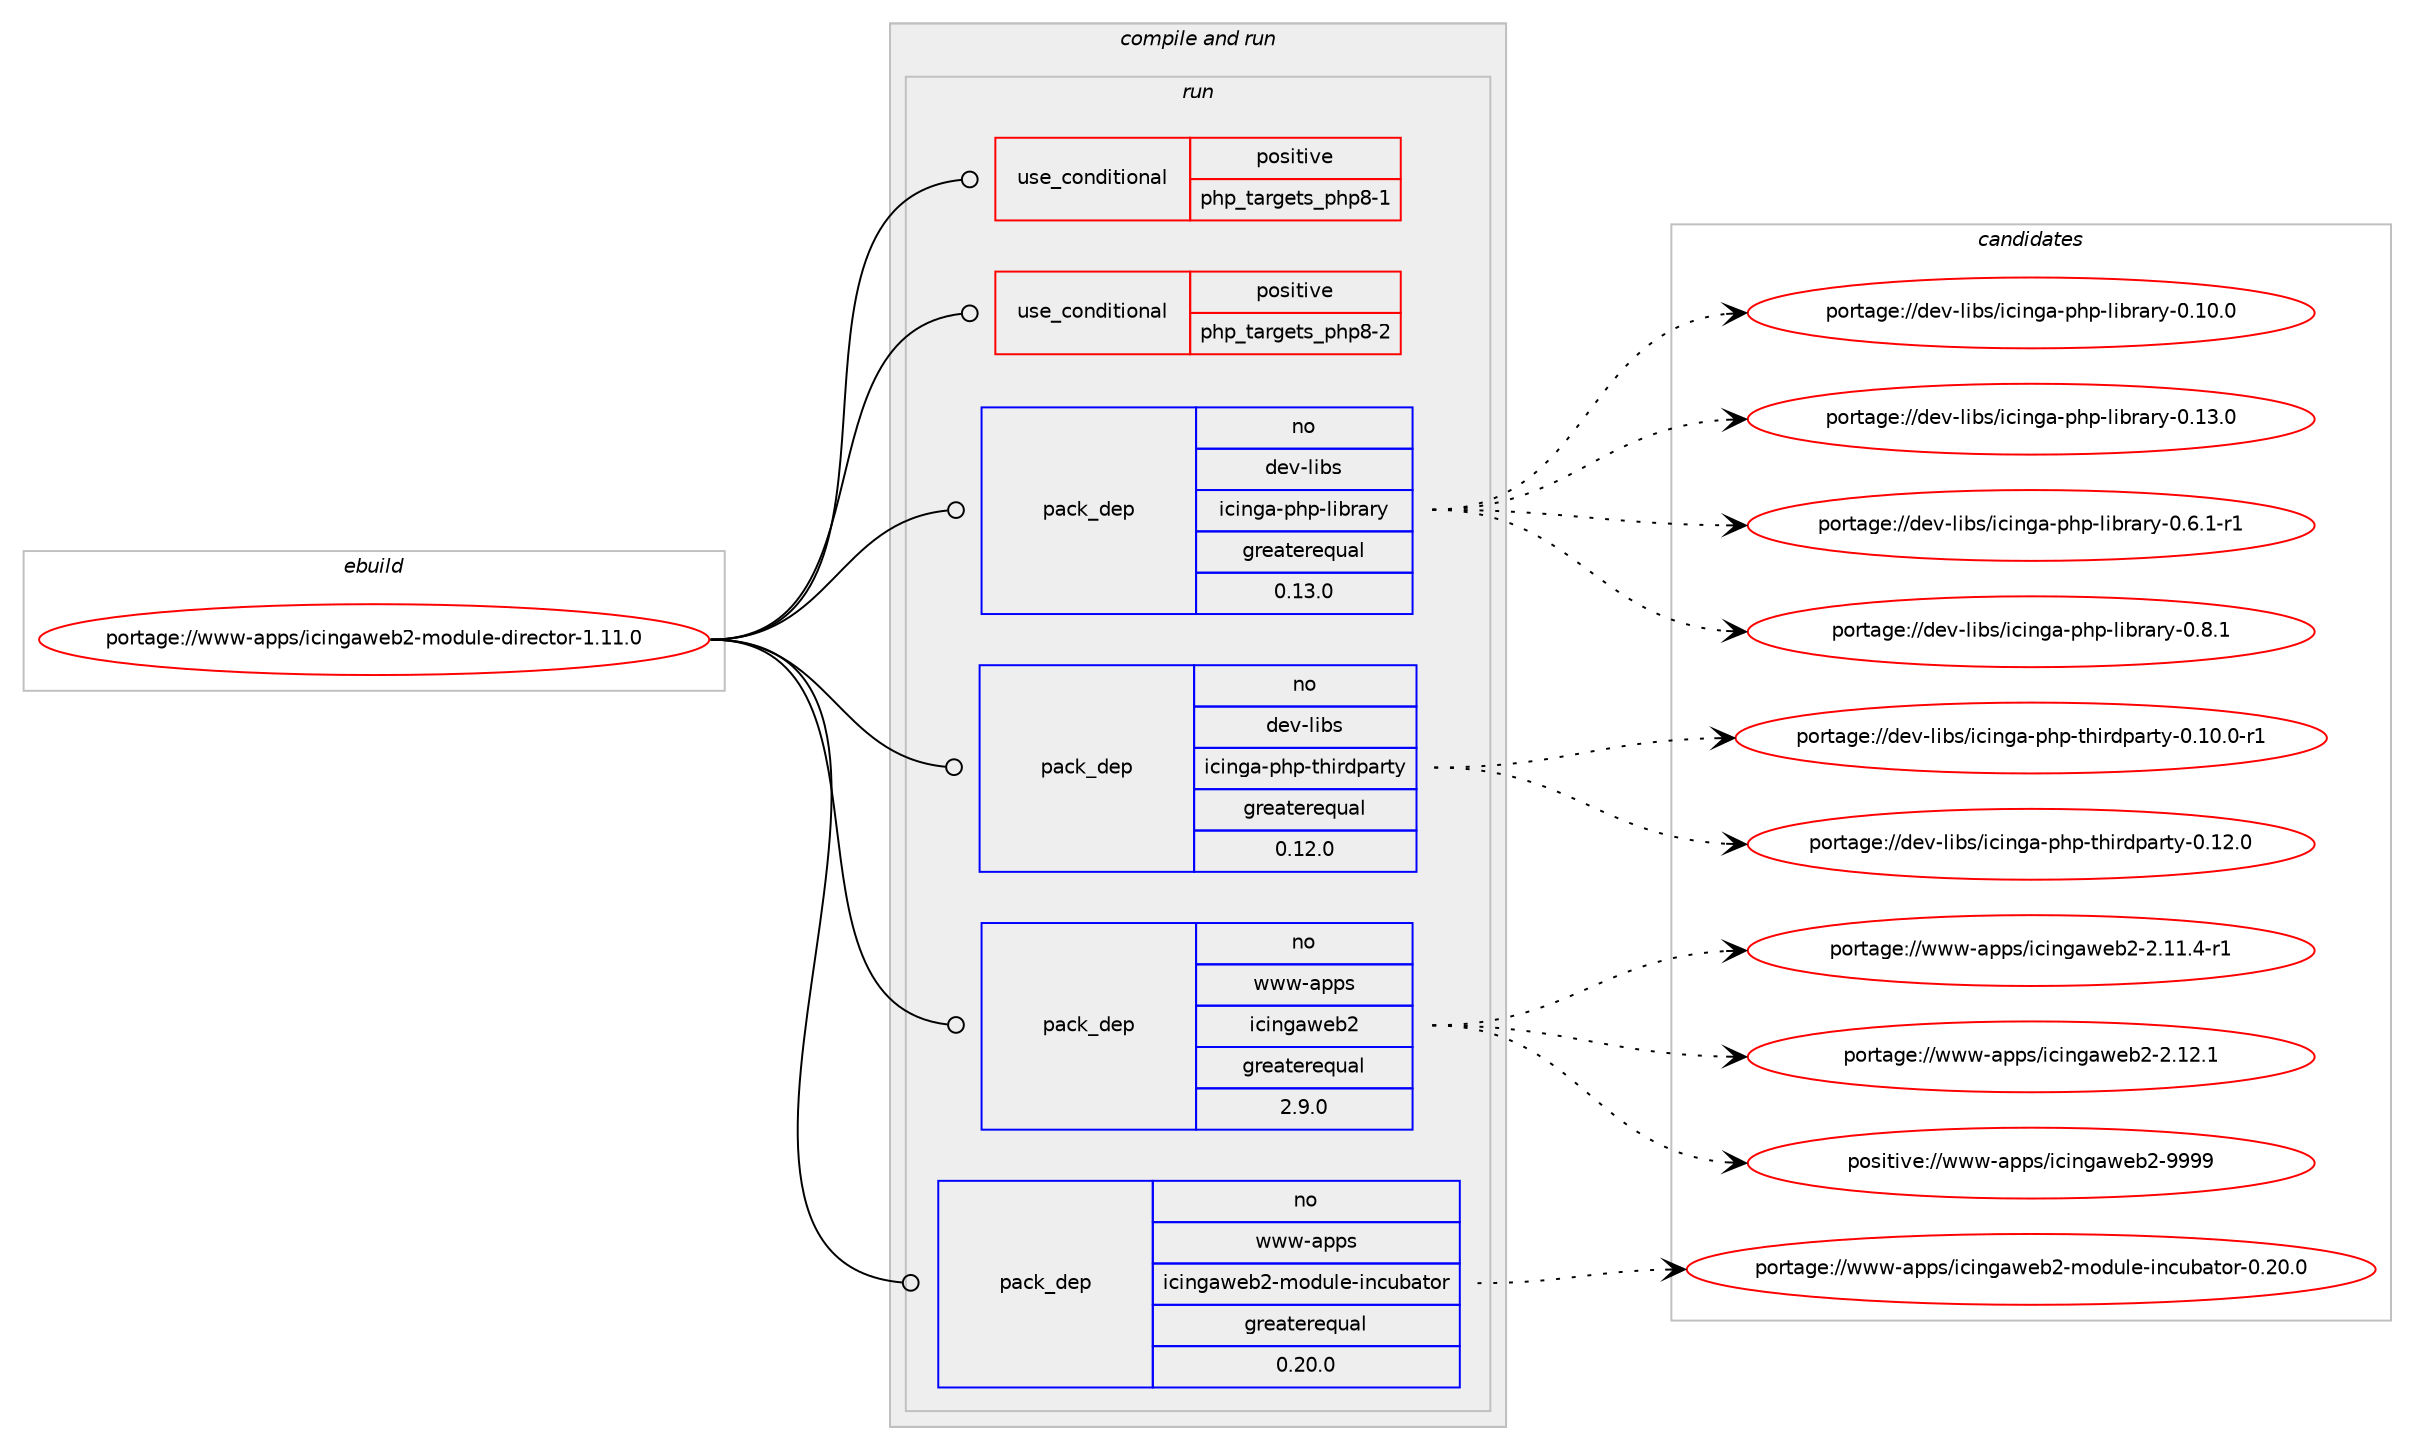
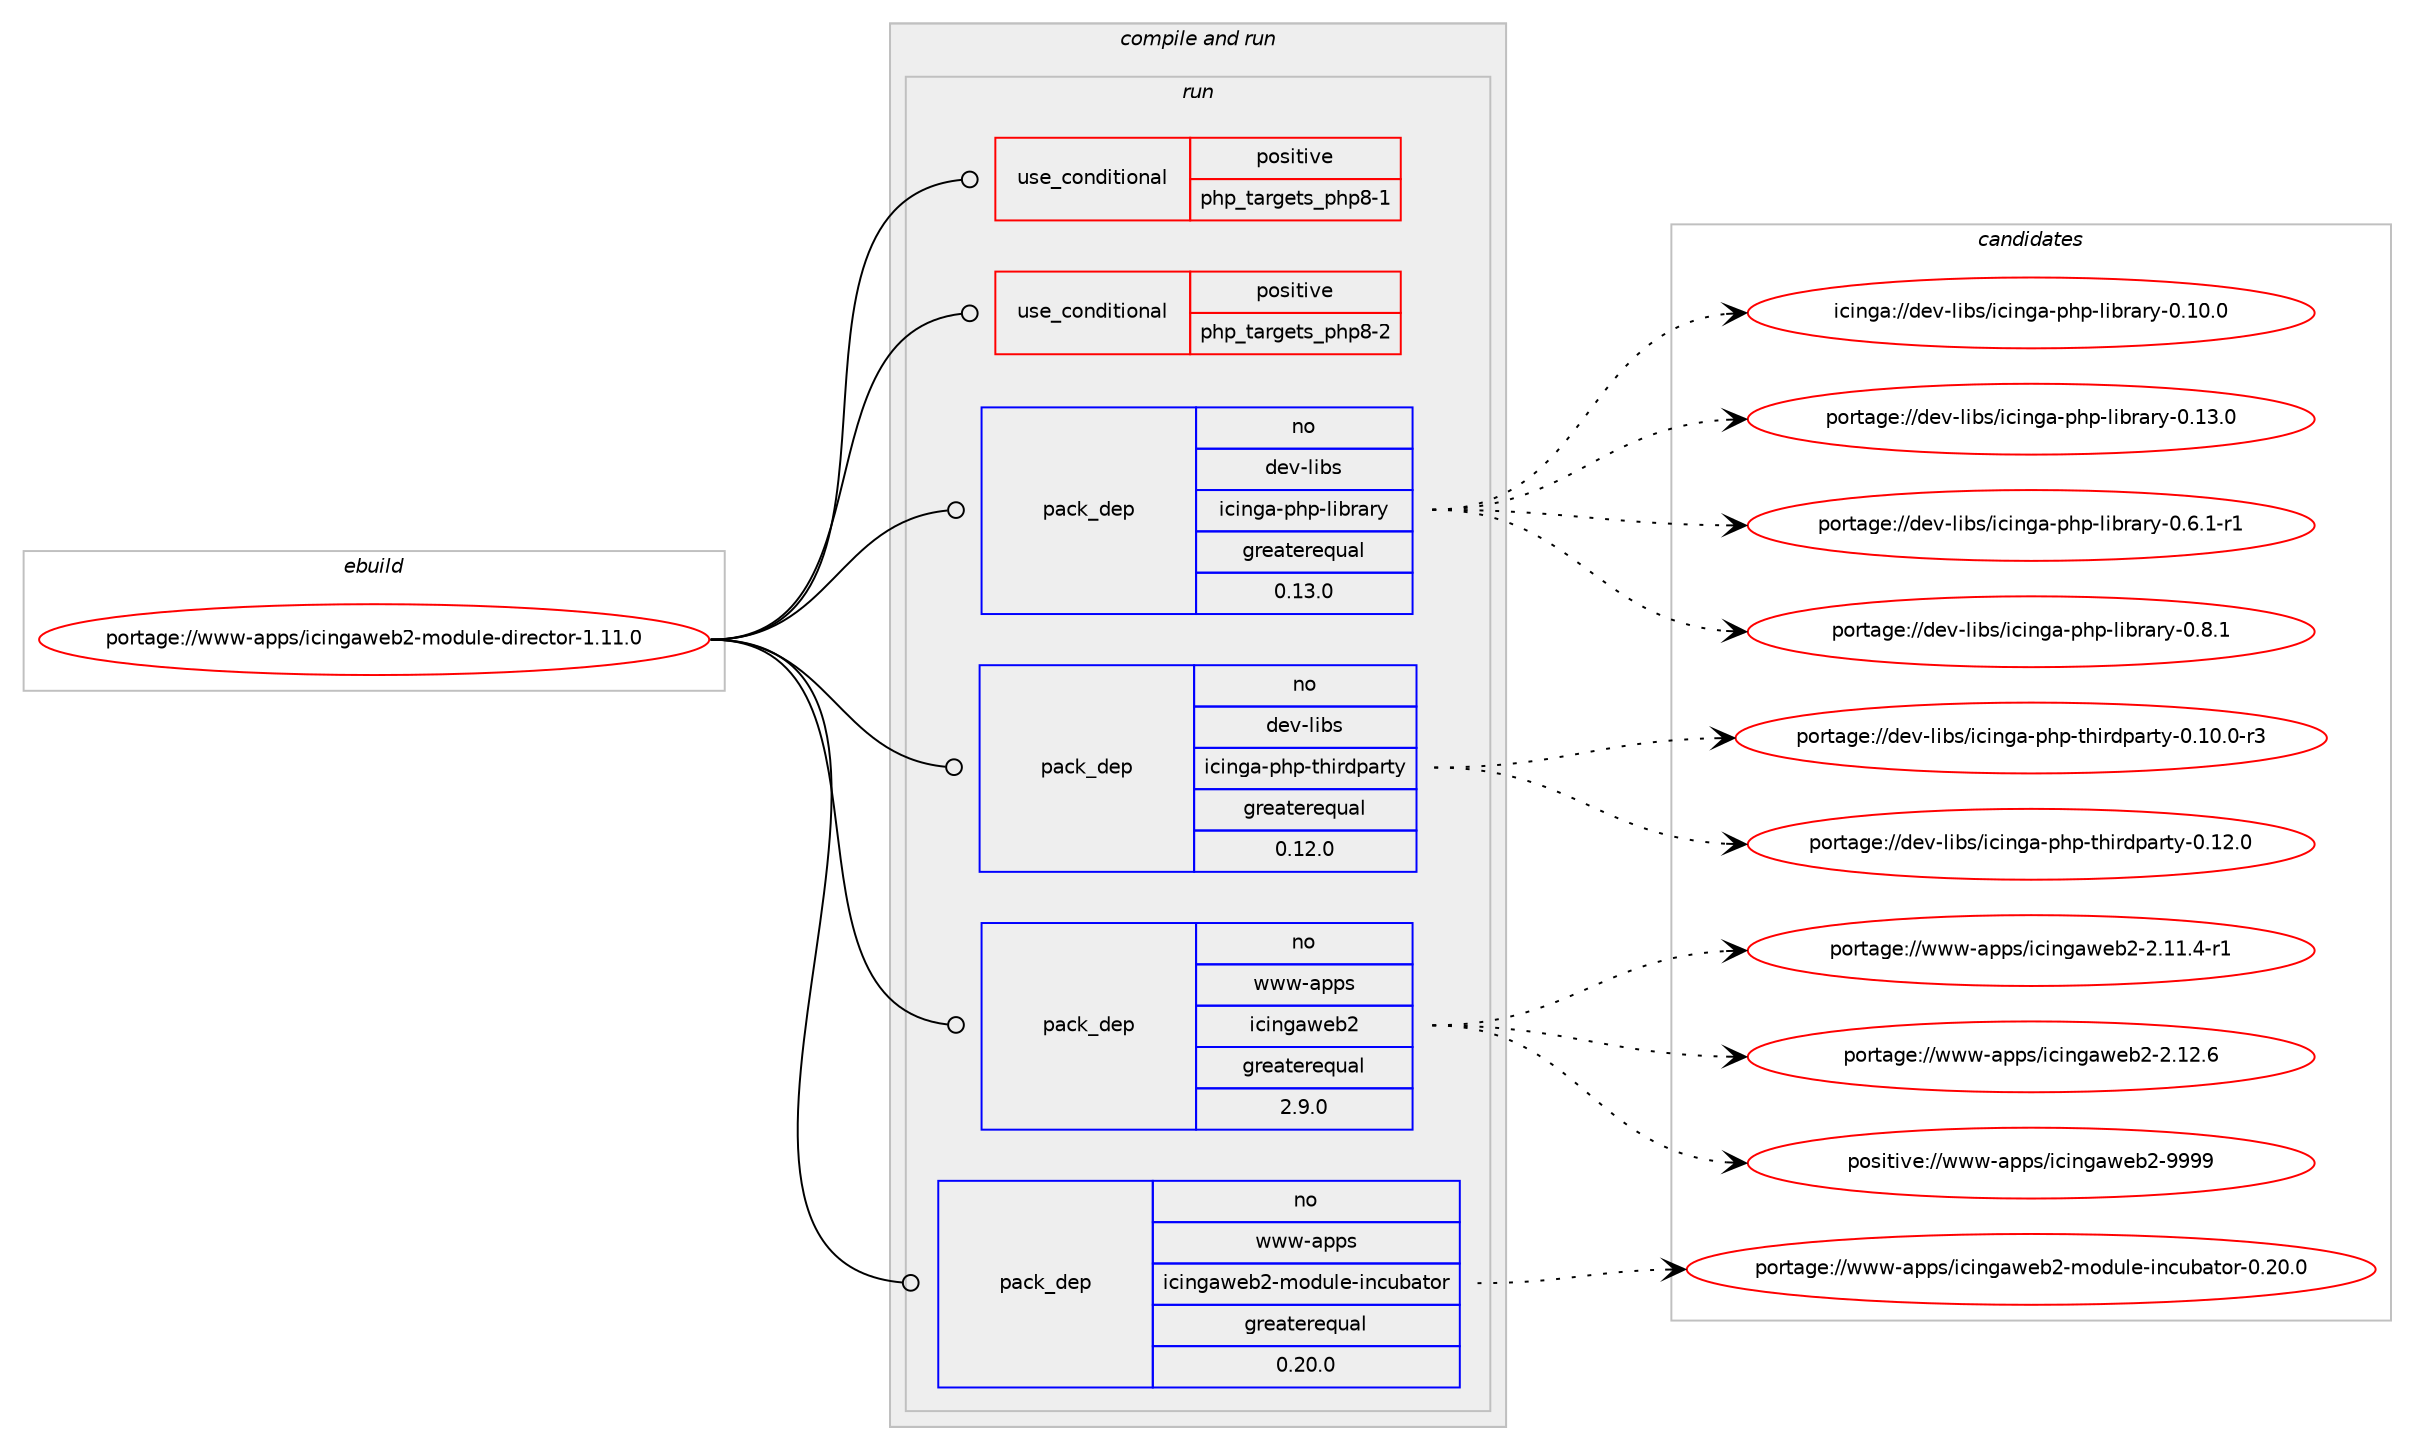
node "portage://dev-libs/icinga-php-library-0.10.0": label "portage://dev-libs/icinga-php-library-0.10.0" -> "icinga://dev-libs/icinga-php-library-0.10.0"
node "portage://dev-libs/icinga-php-thirdparty-0.10.0-r1": label "portage://dev-libs/icinga-php-thirdparty-0.10.0-r1" -> "portage://dev-libs/icinga-php-thirdparty-0.10.0-r3"
node "portage://www-apps/icingaweb2-2.12.1": label "portage://www-apps/icingaweb2-2.12.1" -> "portage://www-apps/icingaweb2-2.12.6"
